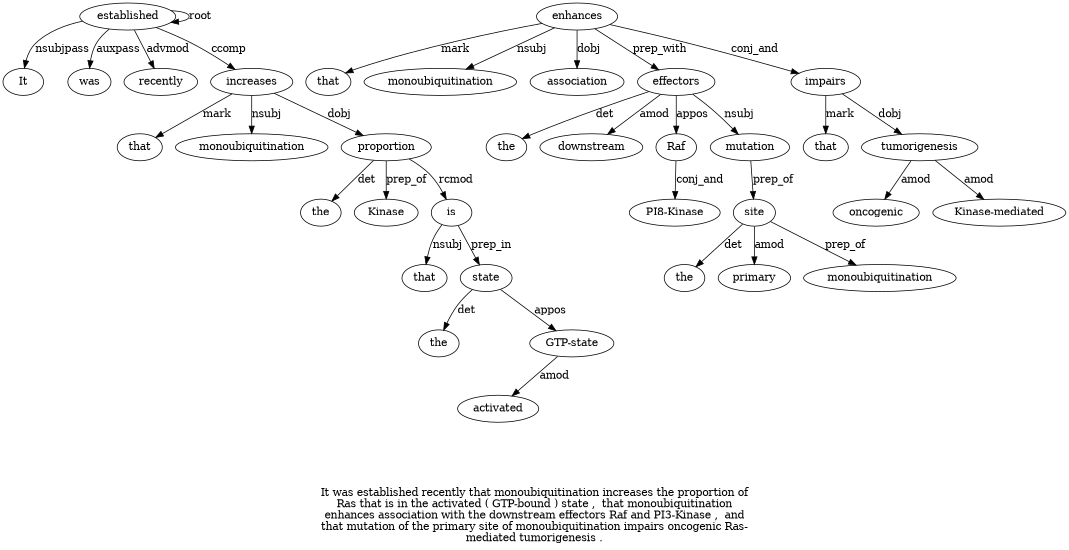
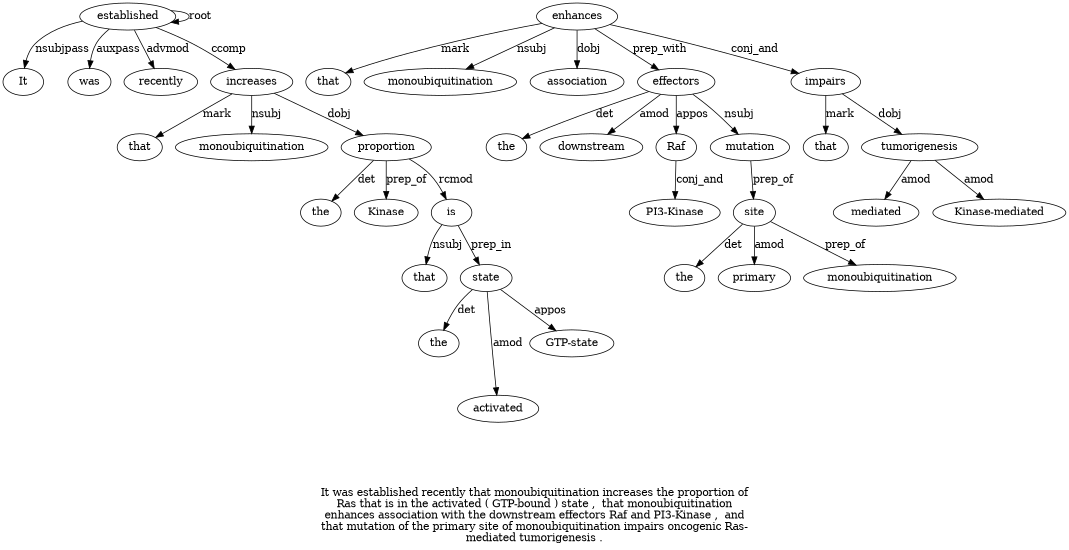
node "PI8-Kinase": label "PI8-Kinase" -> "PI3-Kinase"
node "oncogenic": label "oncogenic" -> "mediated"
edge "GTP-state" -> "activated": now "state" -> "activated"
